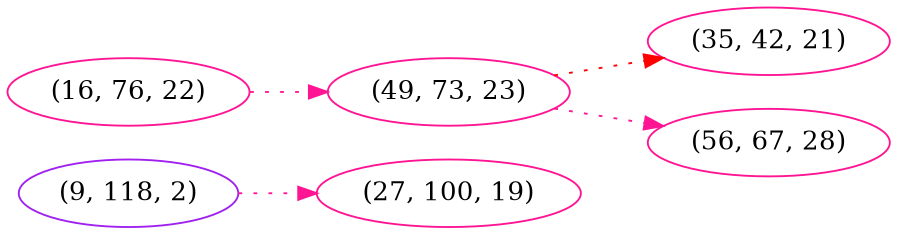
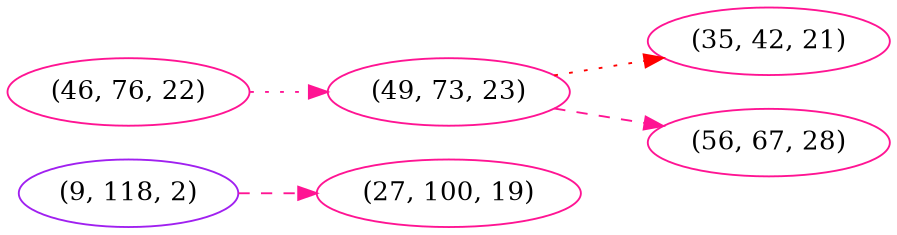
node "(16, 76, 22)": label "(16, 76, 22)" -> "(46, 76, 22)"
edge "(49, 73, 23)" -> "(56, 67, 28)": style dotted -> dashed
edge "(9, 118, 2)" -> "(27, 100, 19)": style dotted -> dashed
